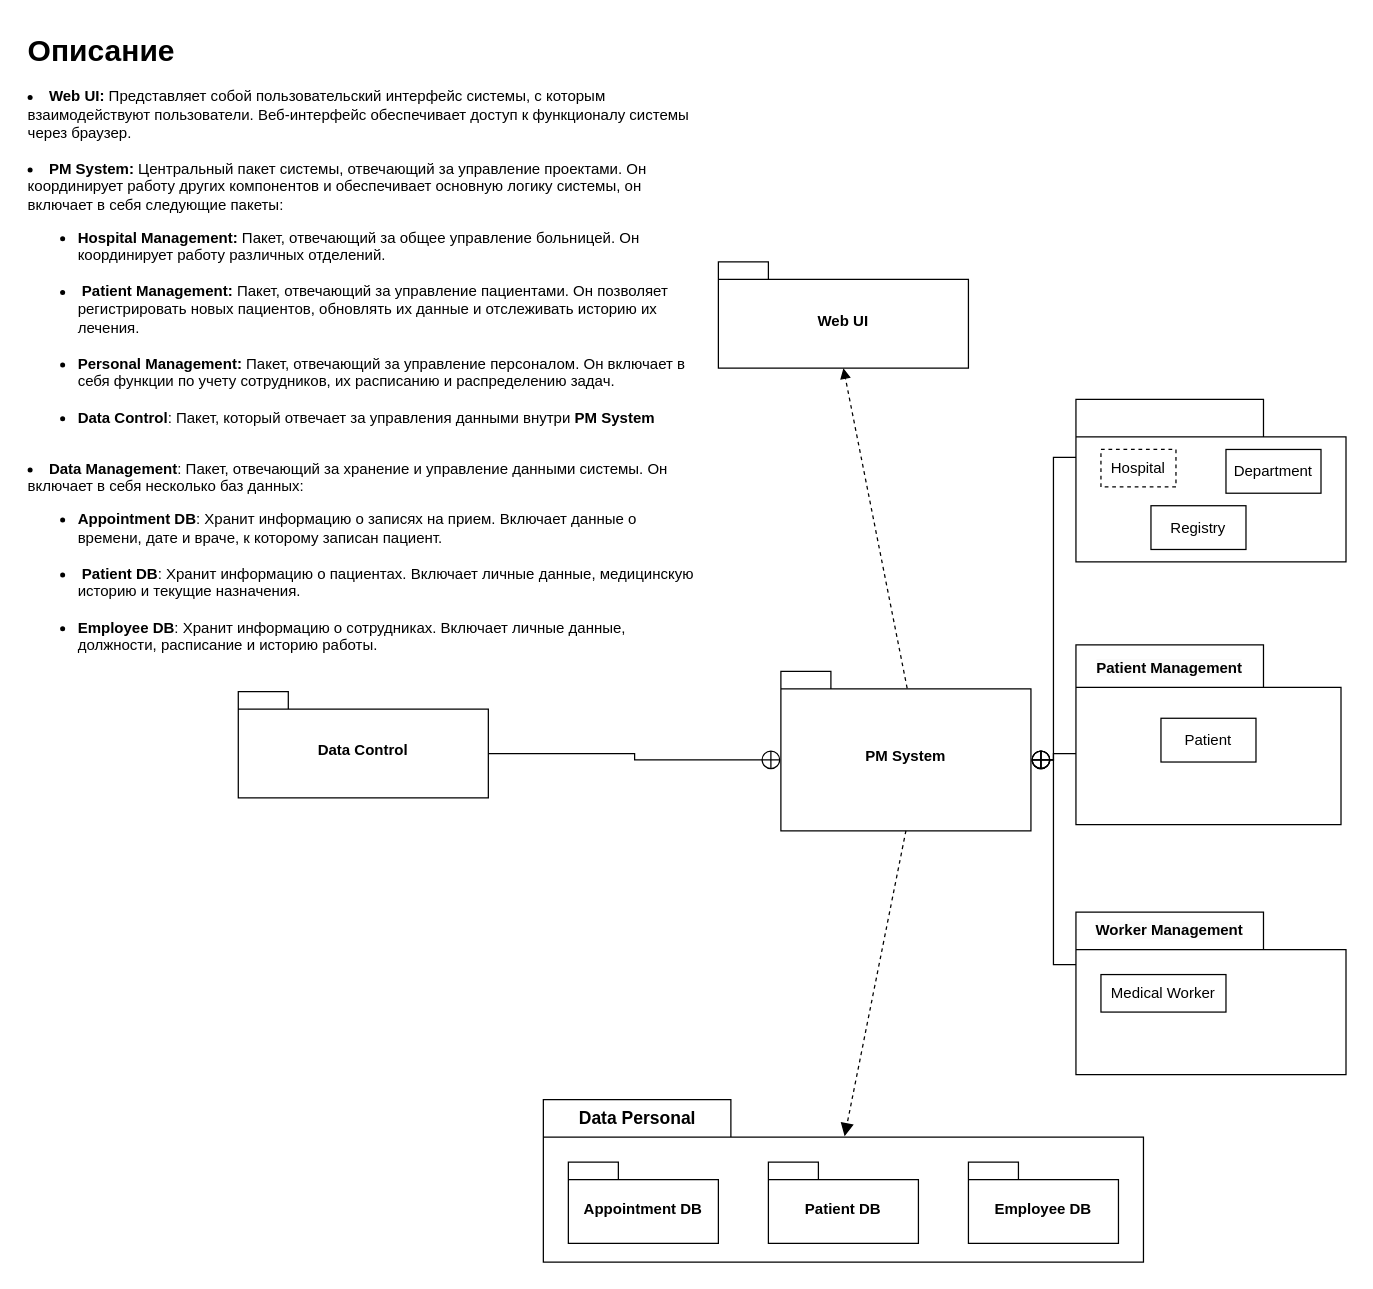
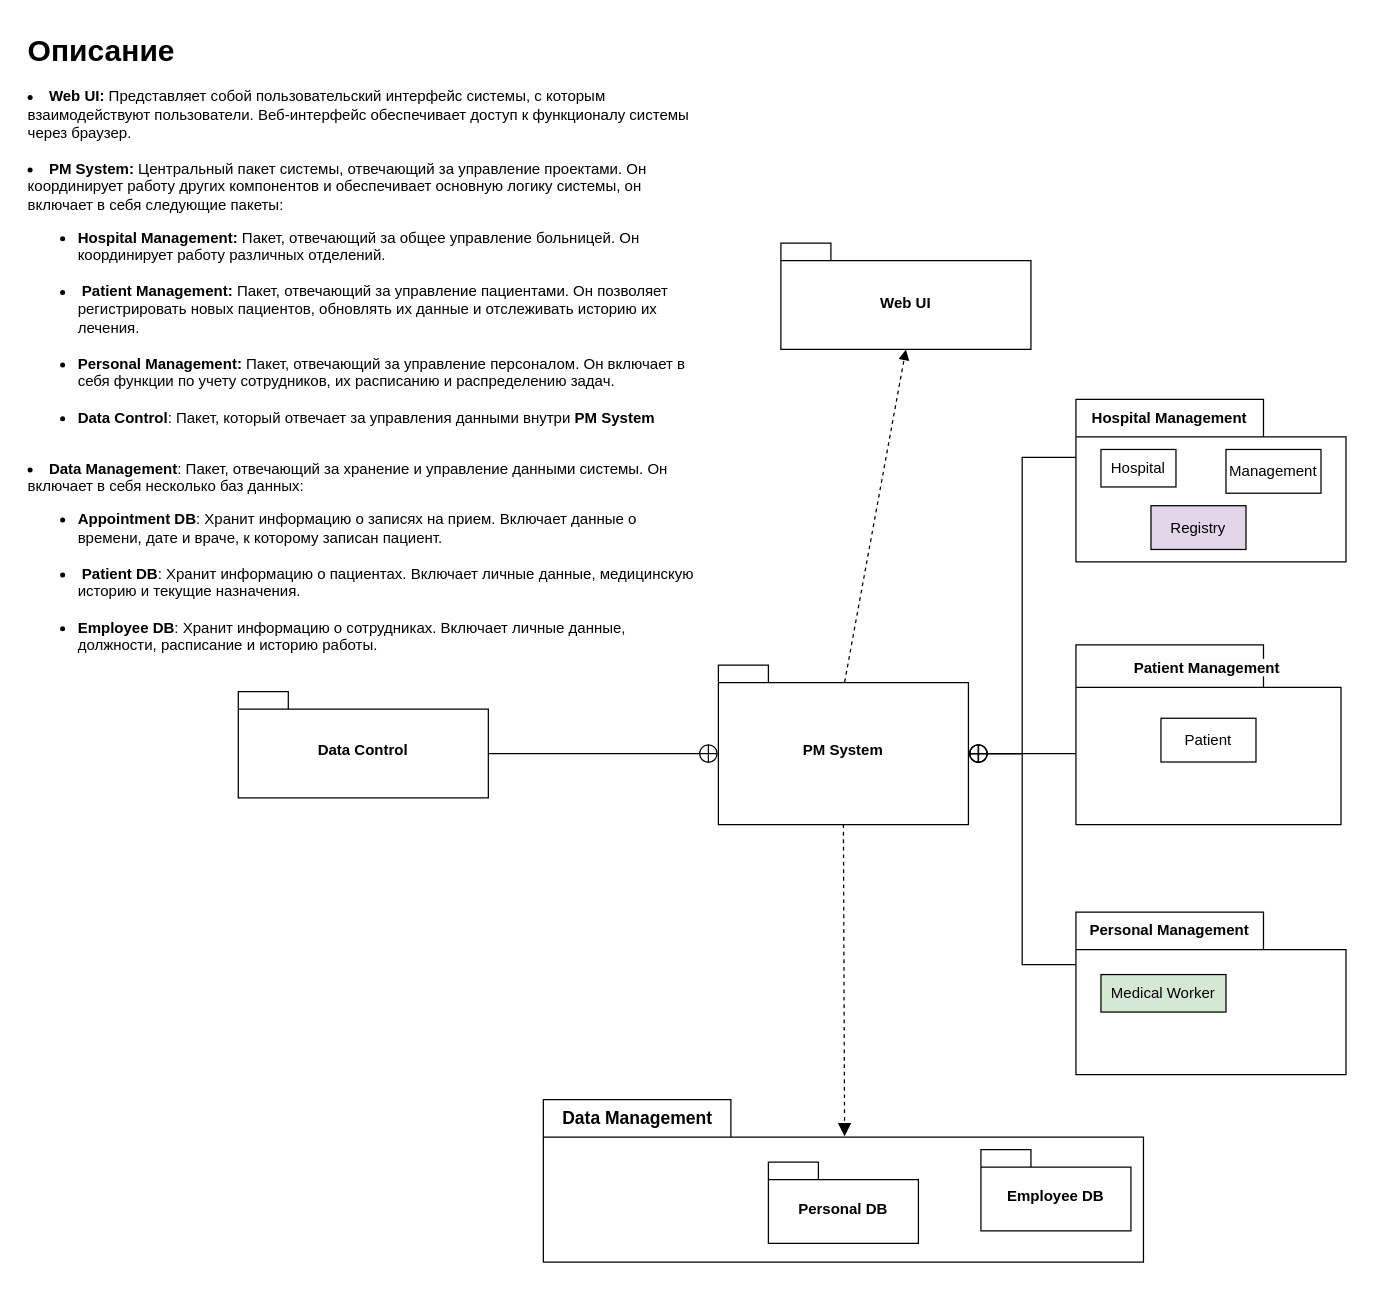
node "Web UI": moved (843, 315) -> (906, 296)
node "Hospital Management": added
node "Hospital": style dashed -> solid
node "Department": label "Department" -> "Management"
node "Registry": fillcolor #ffffff -> #e1d5e7
node "Patient Management": moved (1169, 668) -> (1207, 668)
node "PM System": moved (906, 751) -> (843, 745)
node "Worker Management": label "Worker Management" -> "Personal Management"
node "Medical Worker": fillcolor #ffffff -> #d5e8d4
node "Data Personal": label "Data Personal" -> "Data Management"
node "Appointment DB": removed
node "Employee DB": moved (1043, 1203) -> (1056, 1190)
node "Patient DB": label "Patient DB" -> "Personal DB"
